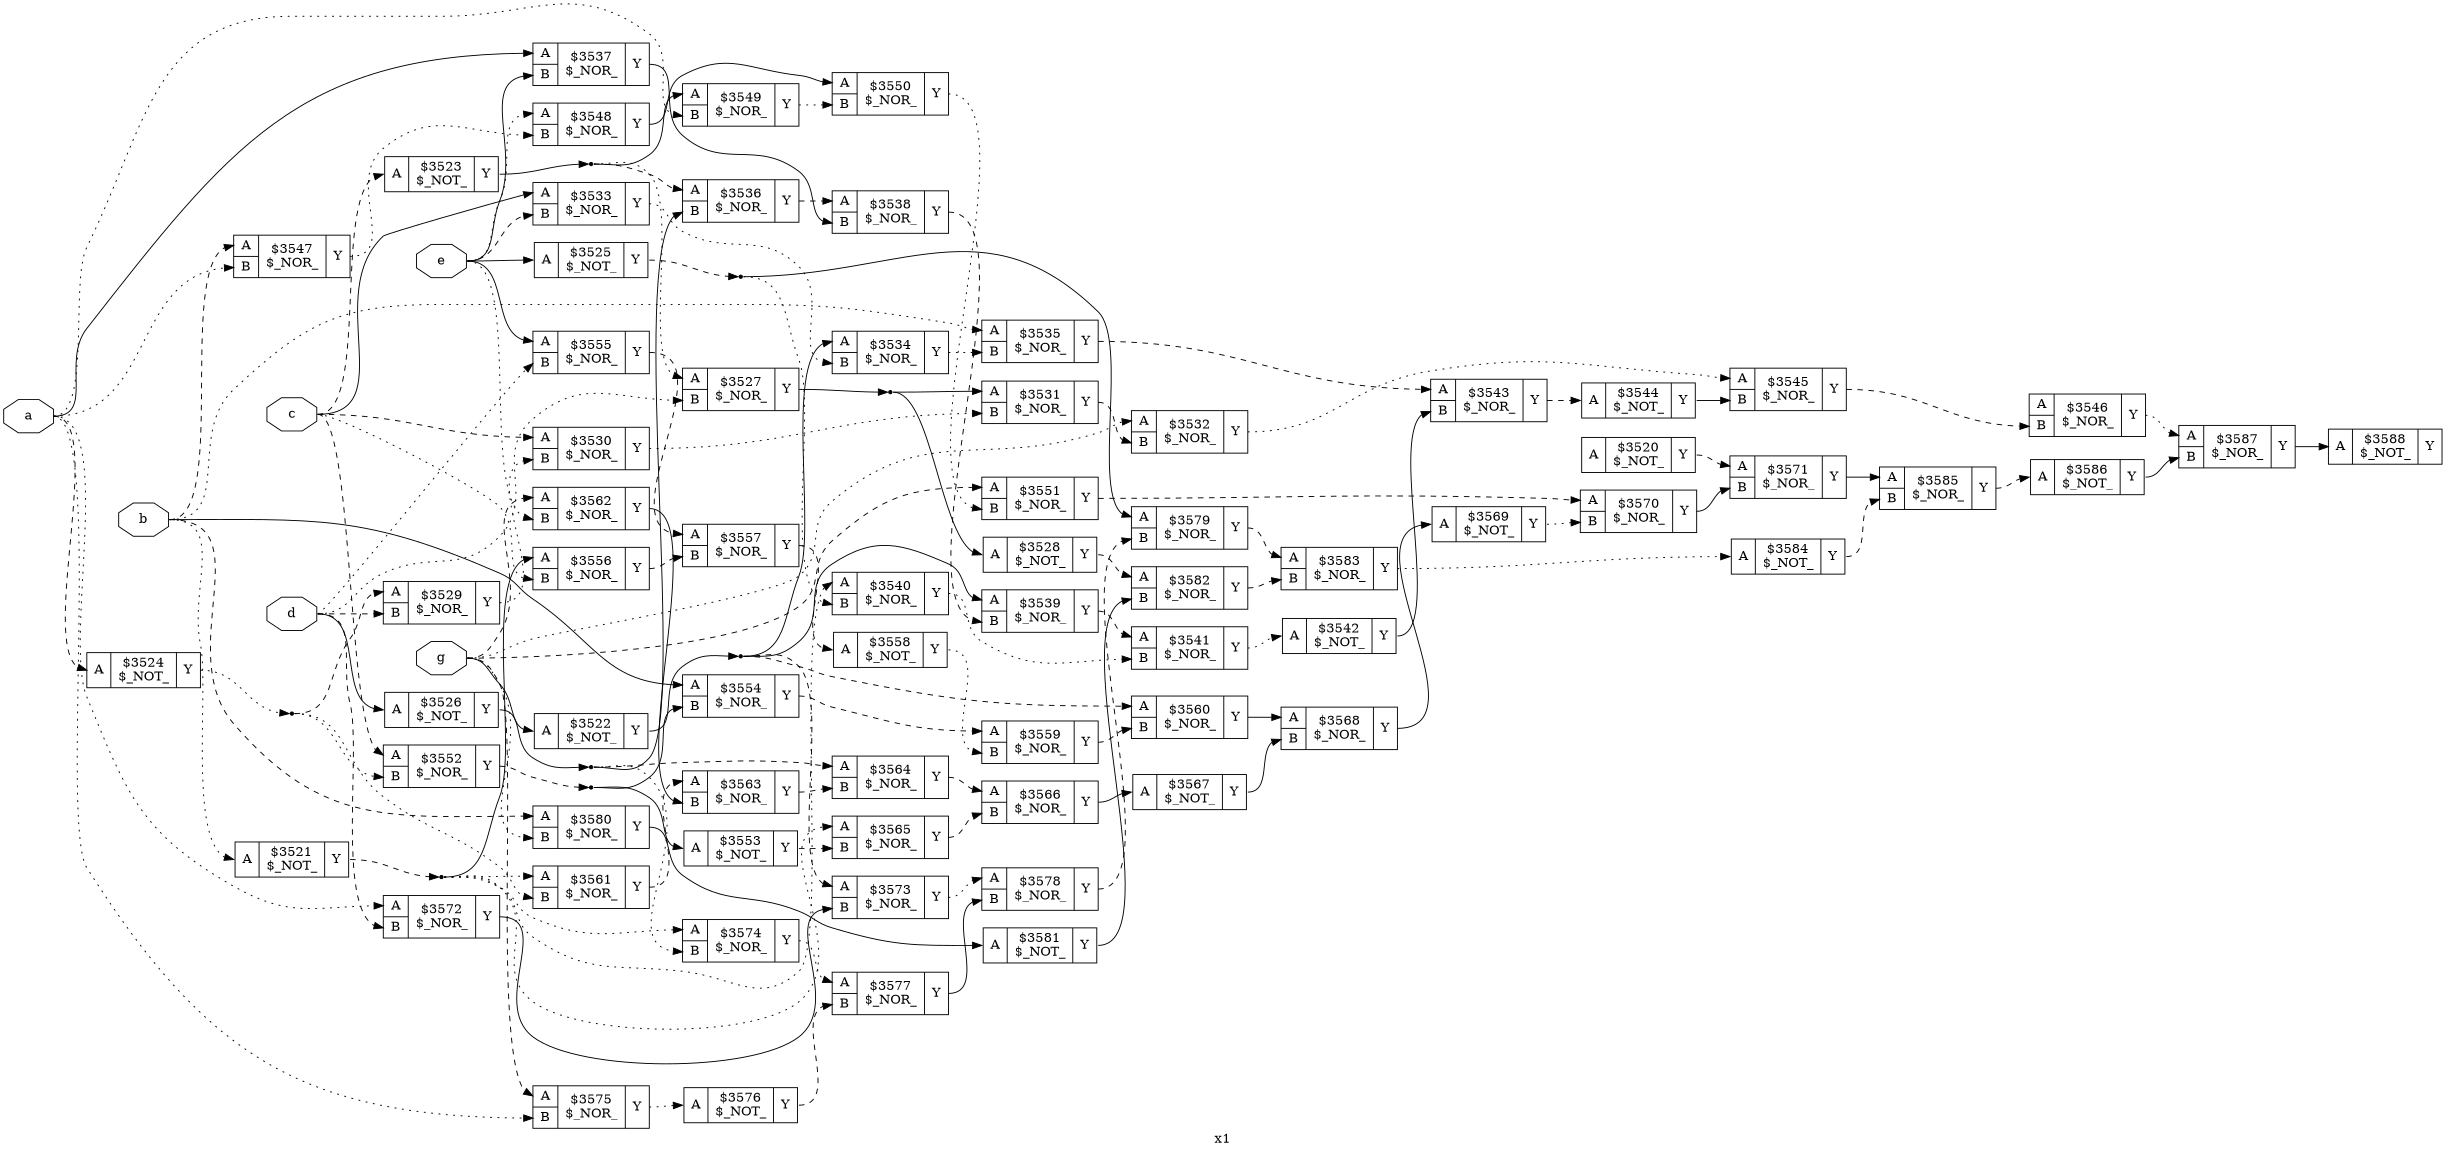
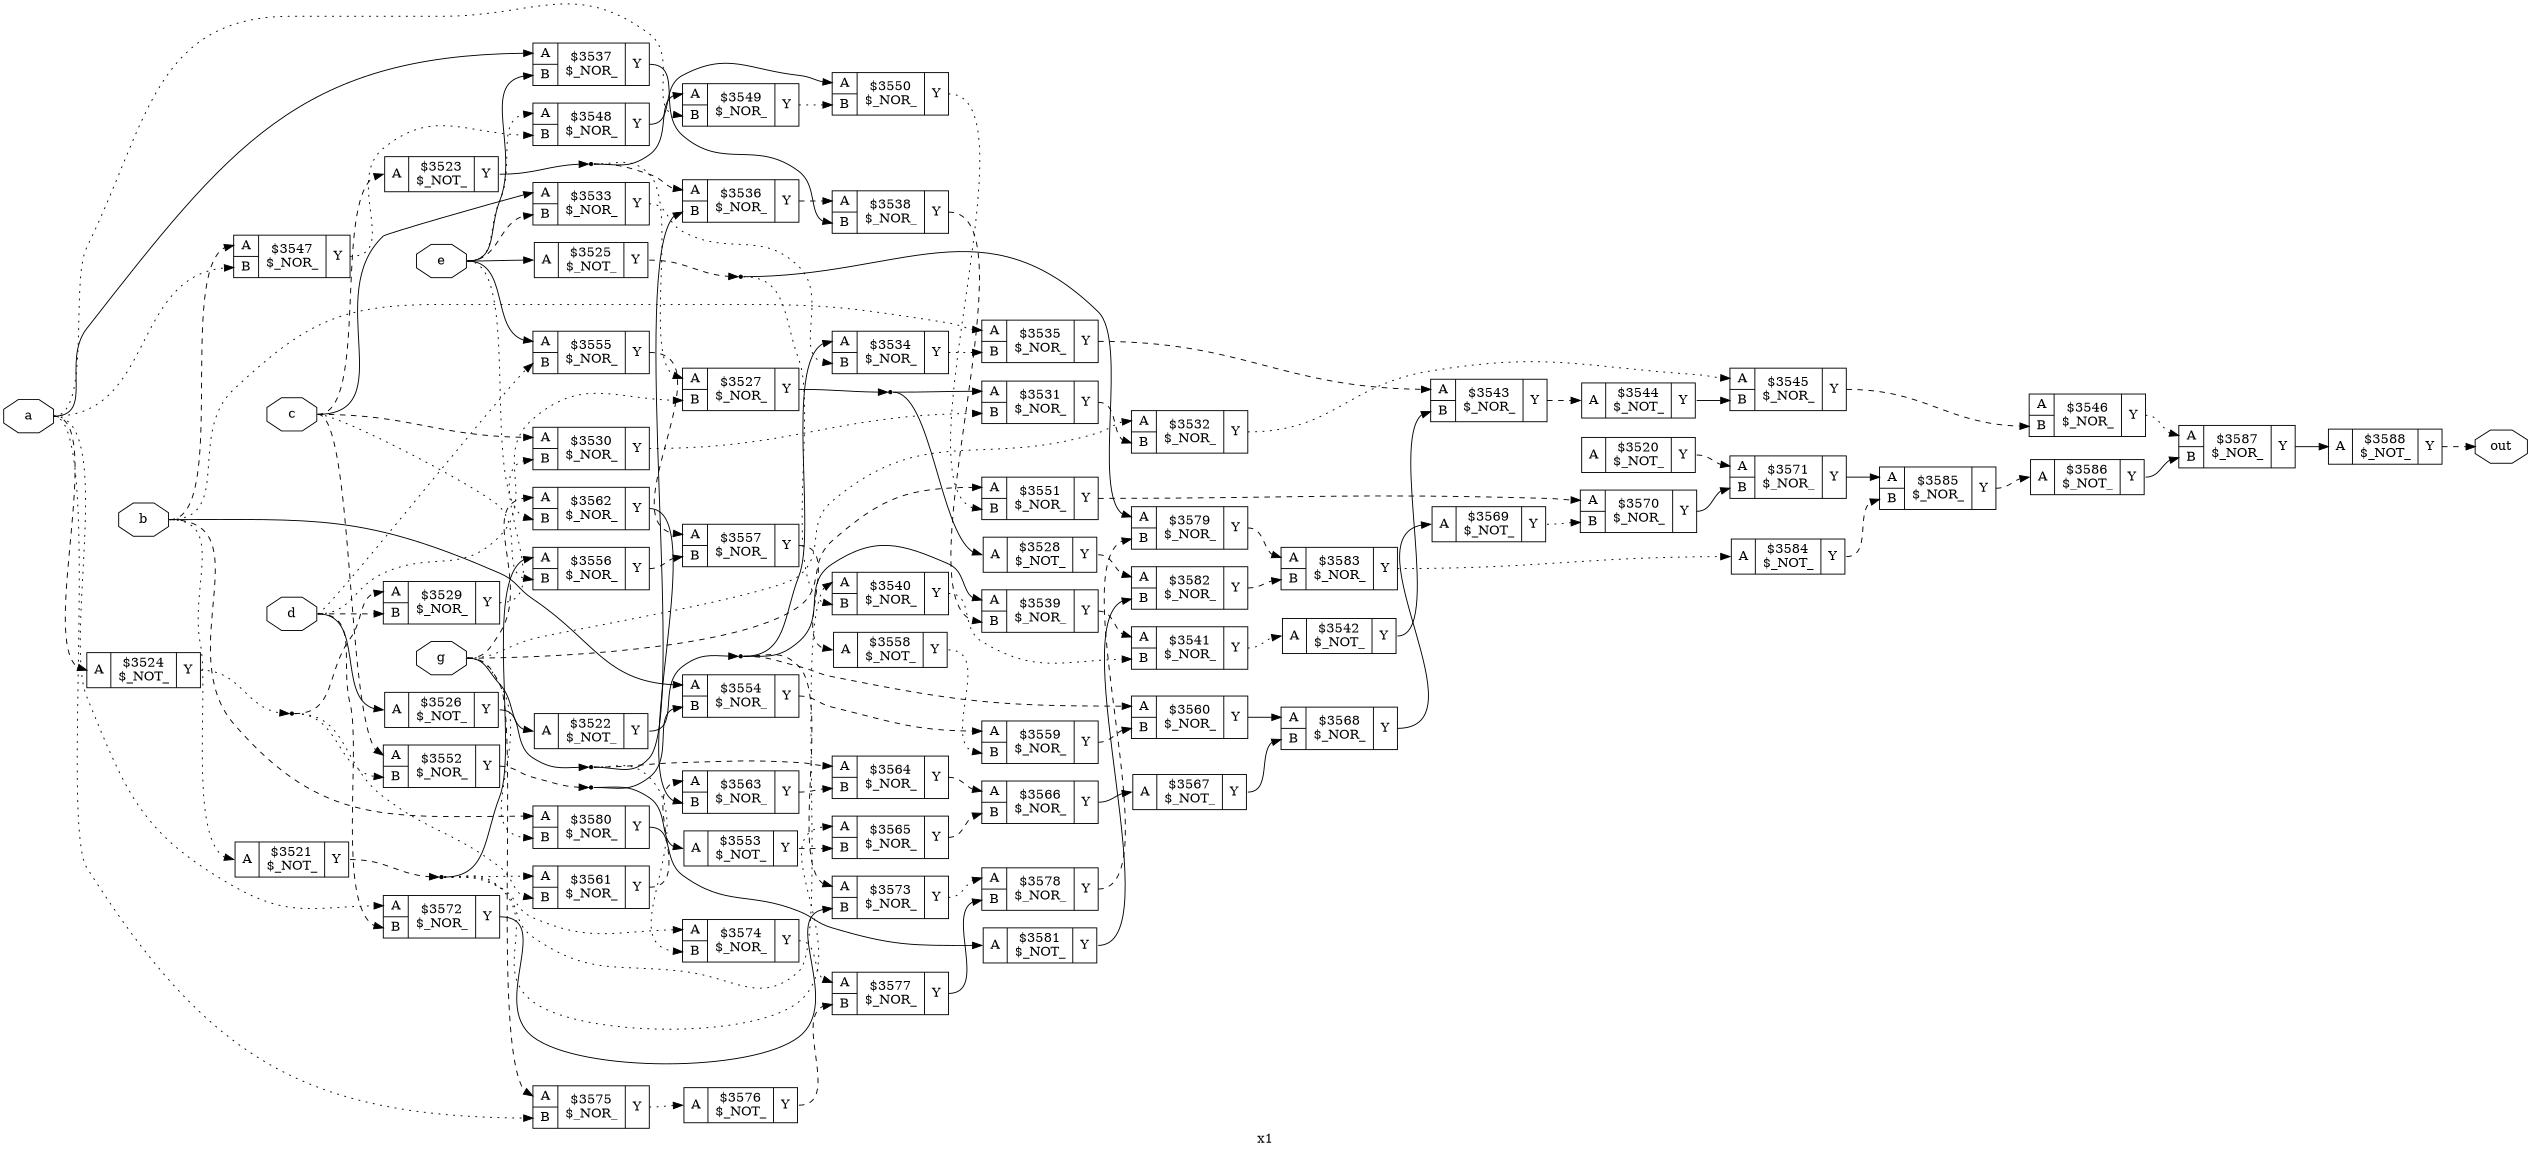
node "out": added
